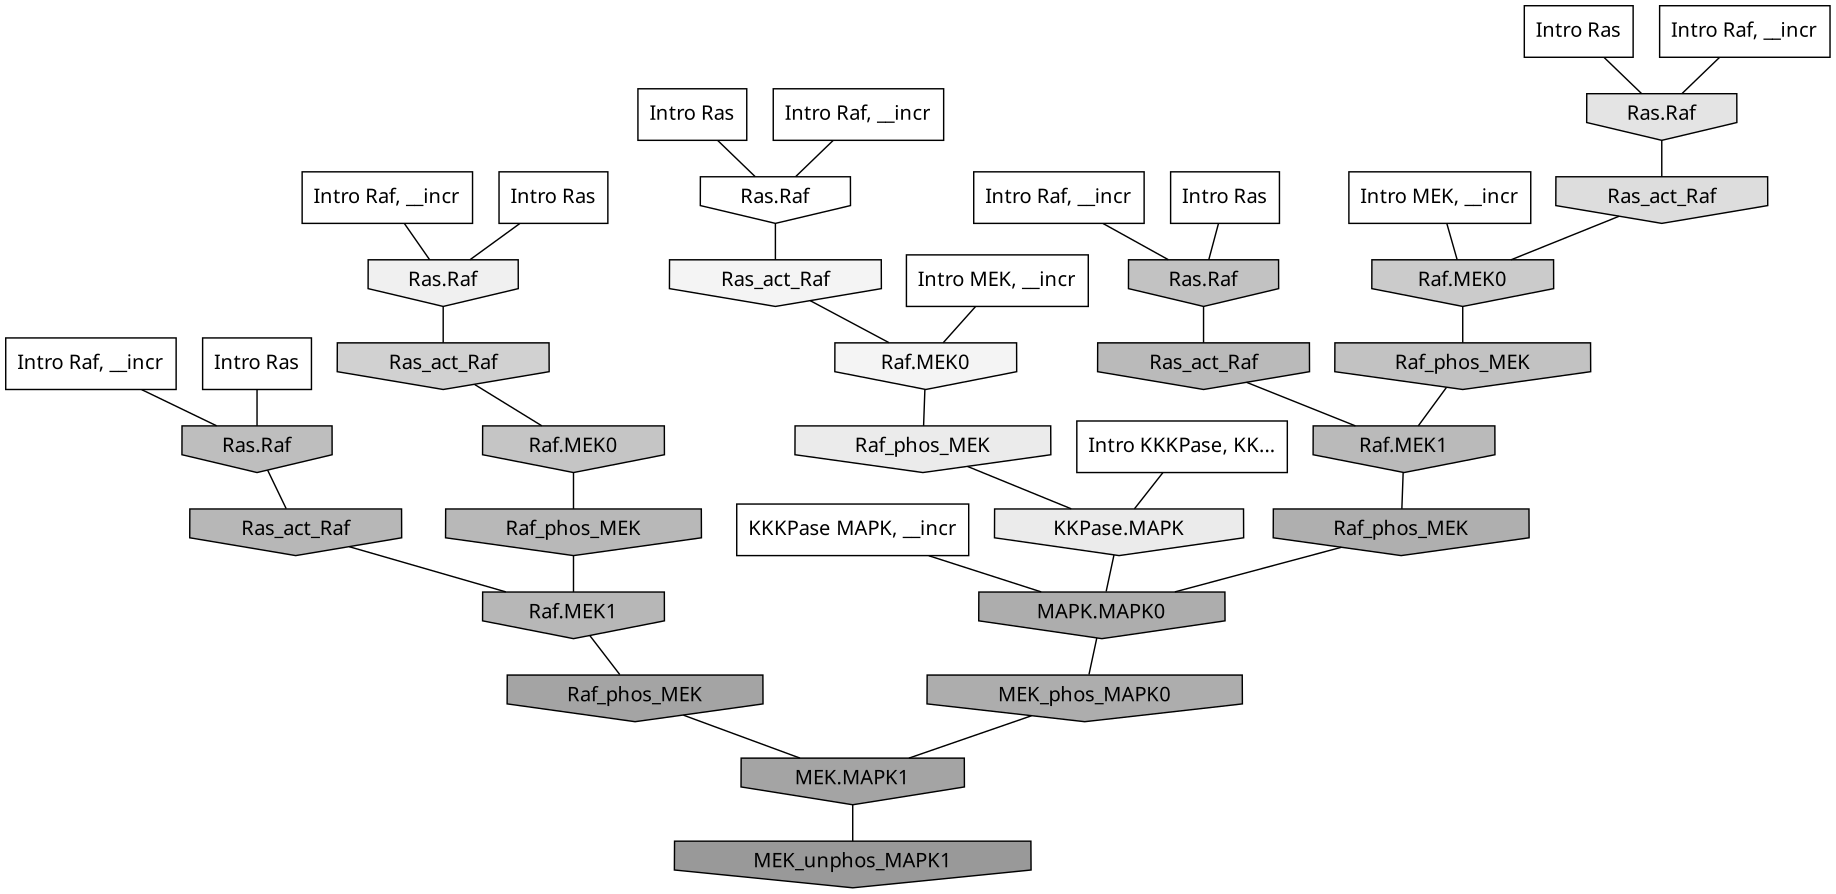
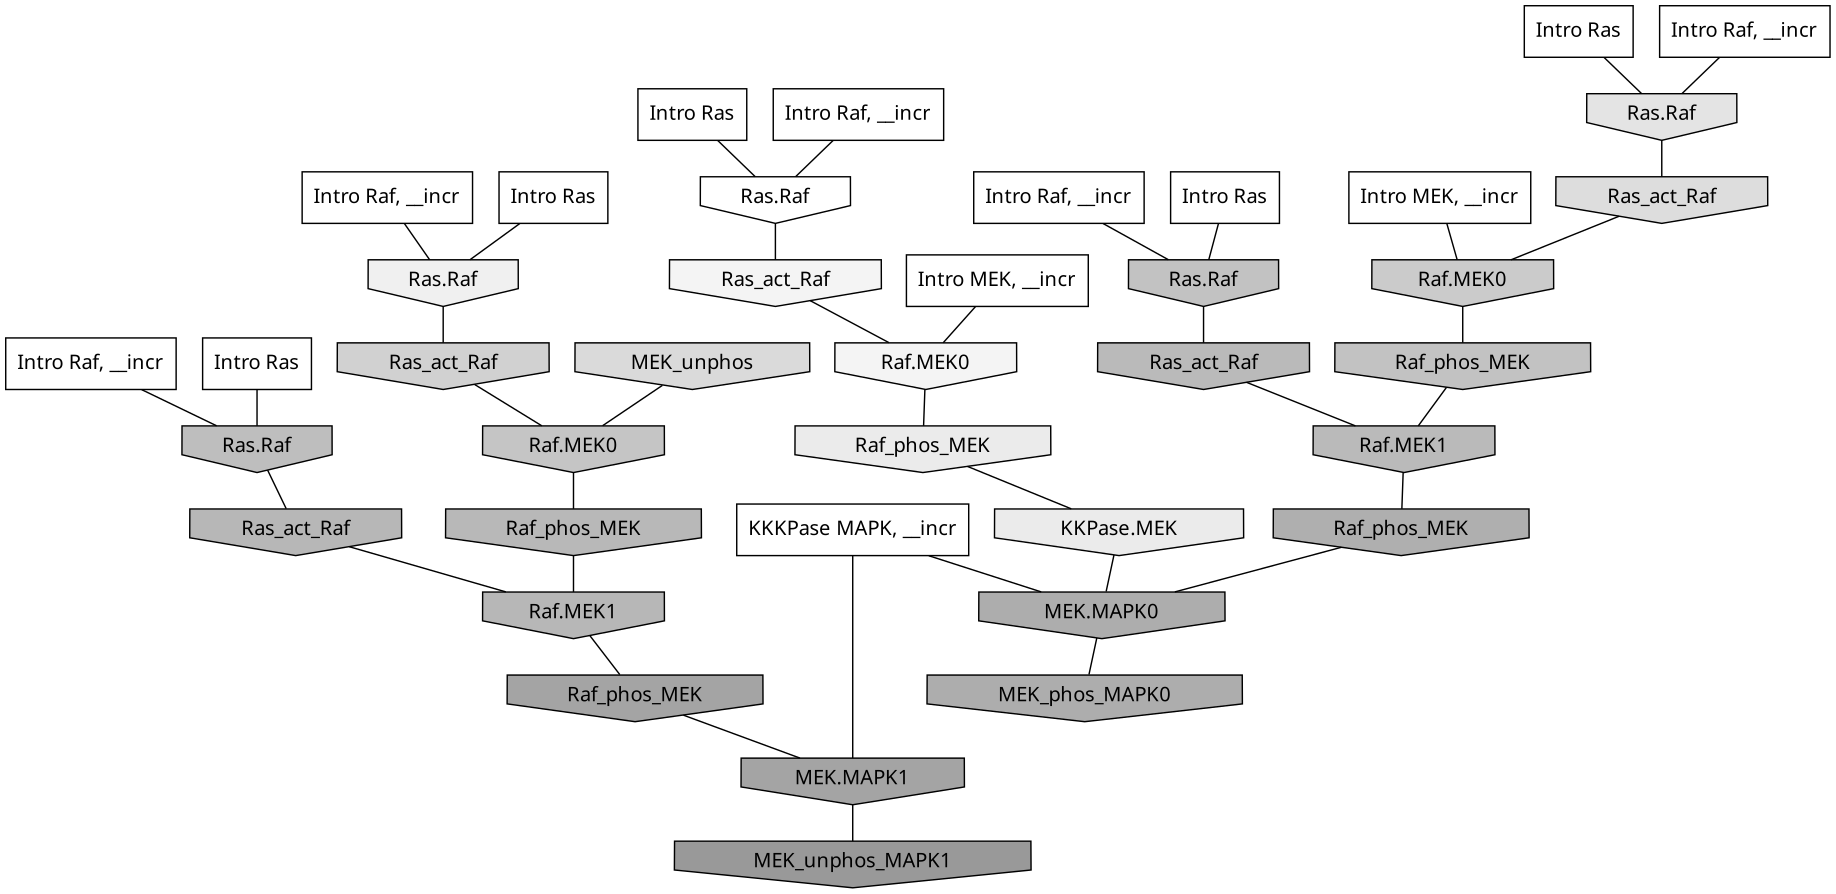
node "MEK_unphos": added
node "Intro KKKPase, KK...": removed
node "KKPase.MAPK": label "KKPase.MAPK" -> "KKPase.MEK"
node "MAPK.MAPK0": label "MAPK.MAPK0" -> "MEK.MAPK0"
edge "MEK_phos_MAPK0" -- "MEK.MAPK1": now "KKKPase MAPK, __incr" -- "MEK.MAPK1"
